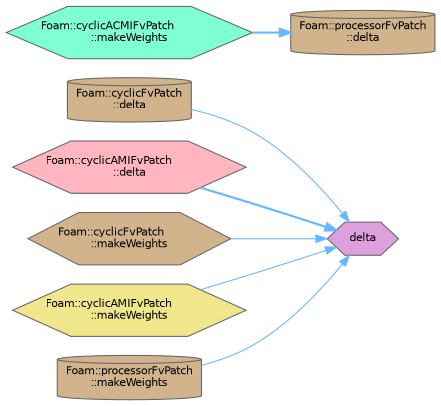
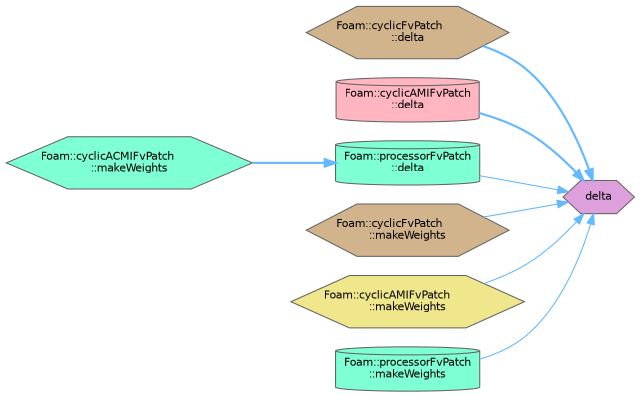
node "Foam::processorFvPatch ::delta": fillcolor tan -> aquamarine
node "Foam::cyclicFvPatch ::delta": shape cylinder -> hexagon
edge "Foam::cyclicFvPatch ::delta" -> "delta": style solid -> bold
node "Foam::cyclicAMIFvPatch ::delta": shape hexagon -> cylinder
edge "Foam::processorFvPatch ::delta" -> "delta": added
node "Foam::processorFvPatch ::makeWeights": fillcolor tan -> aquamarine
